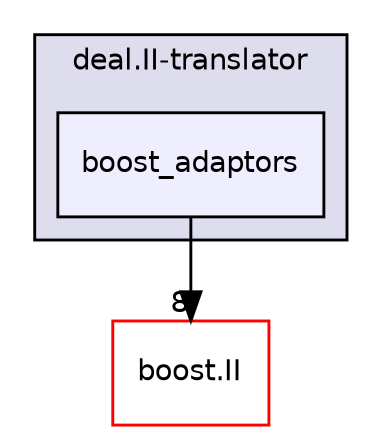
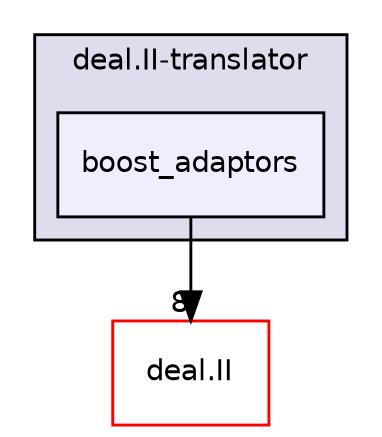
node "boost.II": label "boost.II" -> "deal.II"
